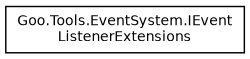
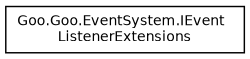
node "Goo.Tools.EventSystem.IEvent ListenerExtensions": label "Goo.Tools.EventSystem.IEvent ListenerExtensions" -> "Goo.Goo.EventSystem.IEvent ListenerExtensions"
